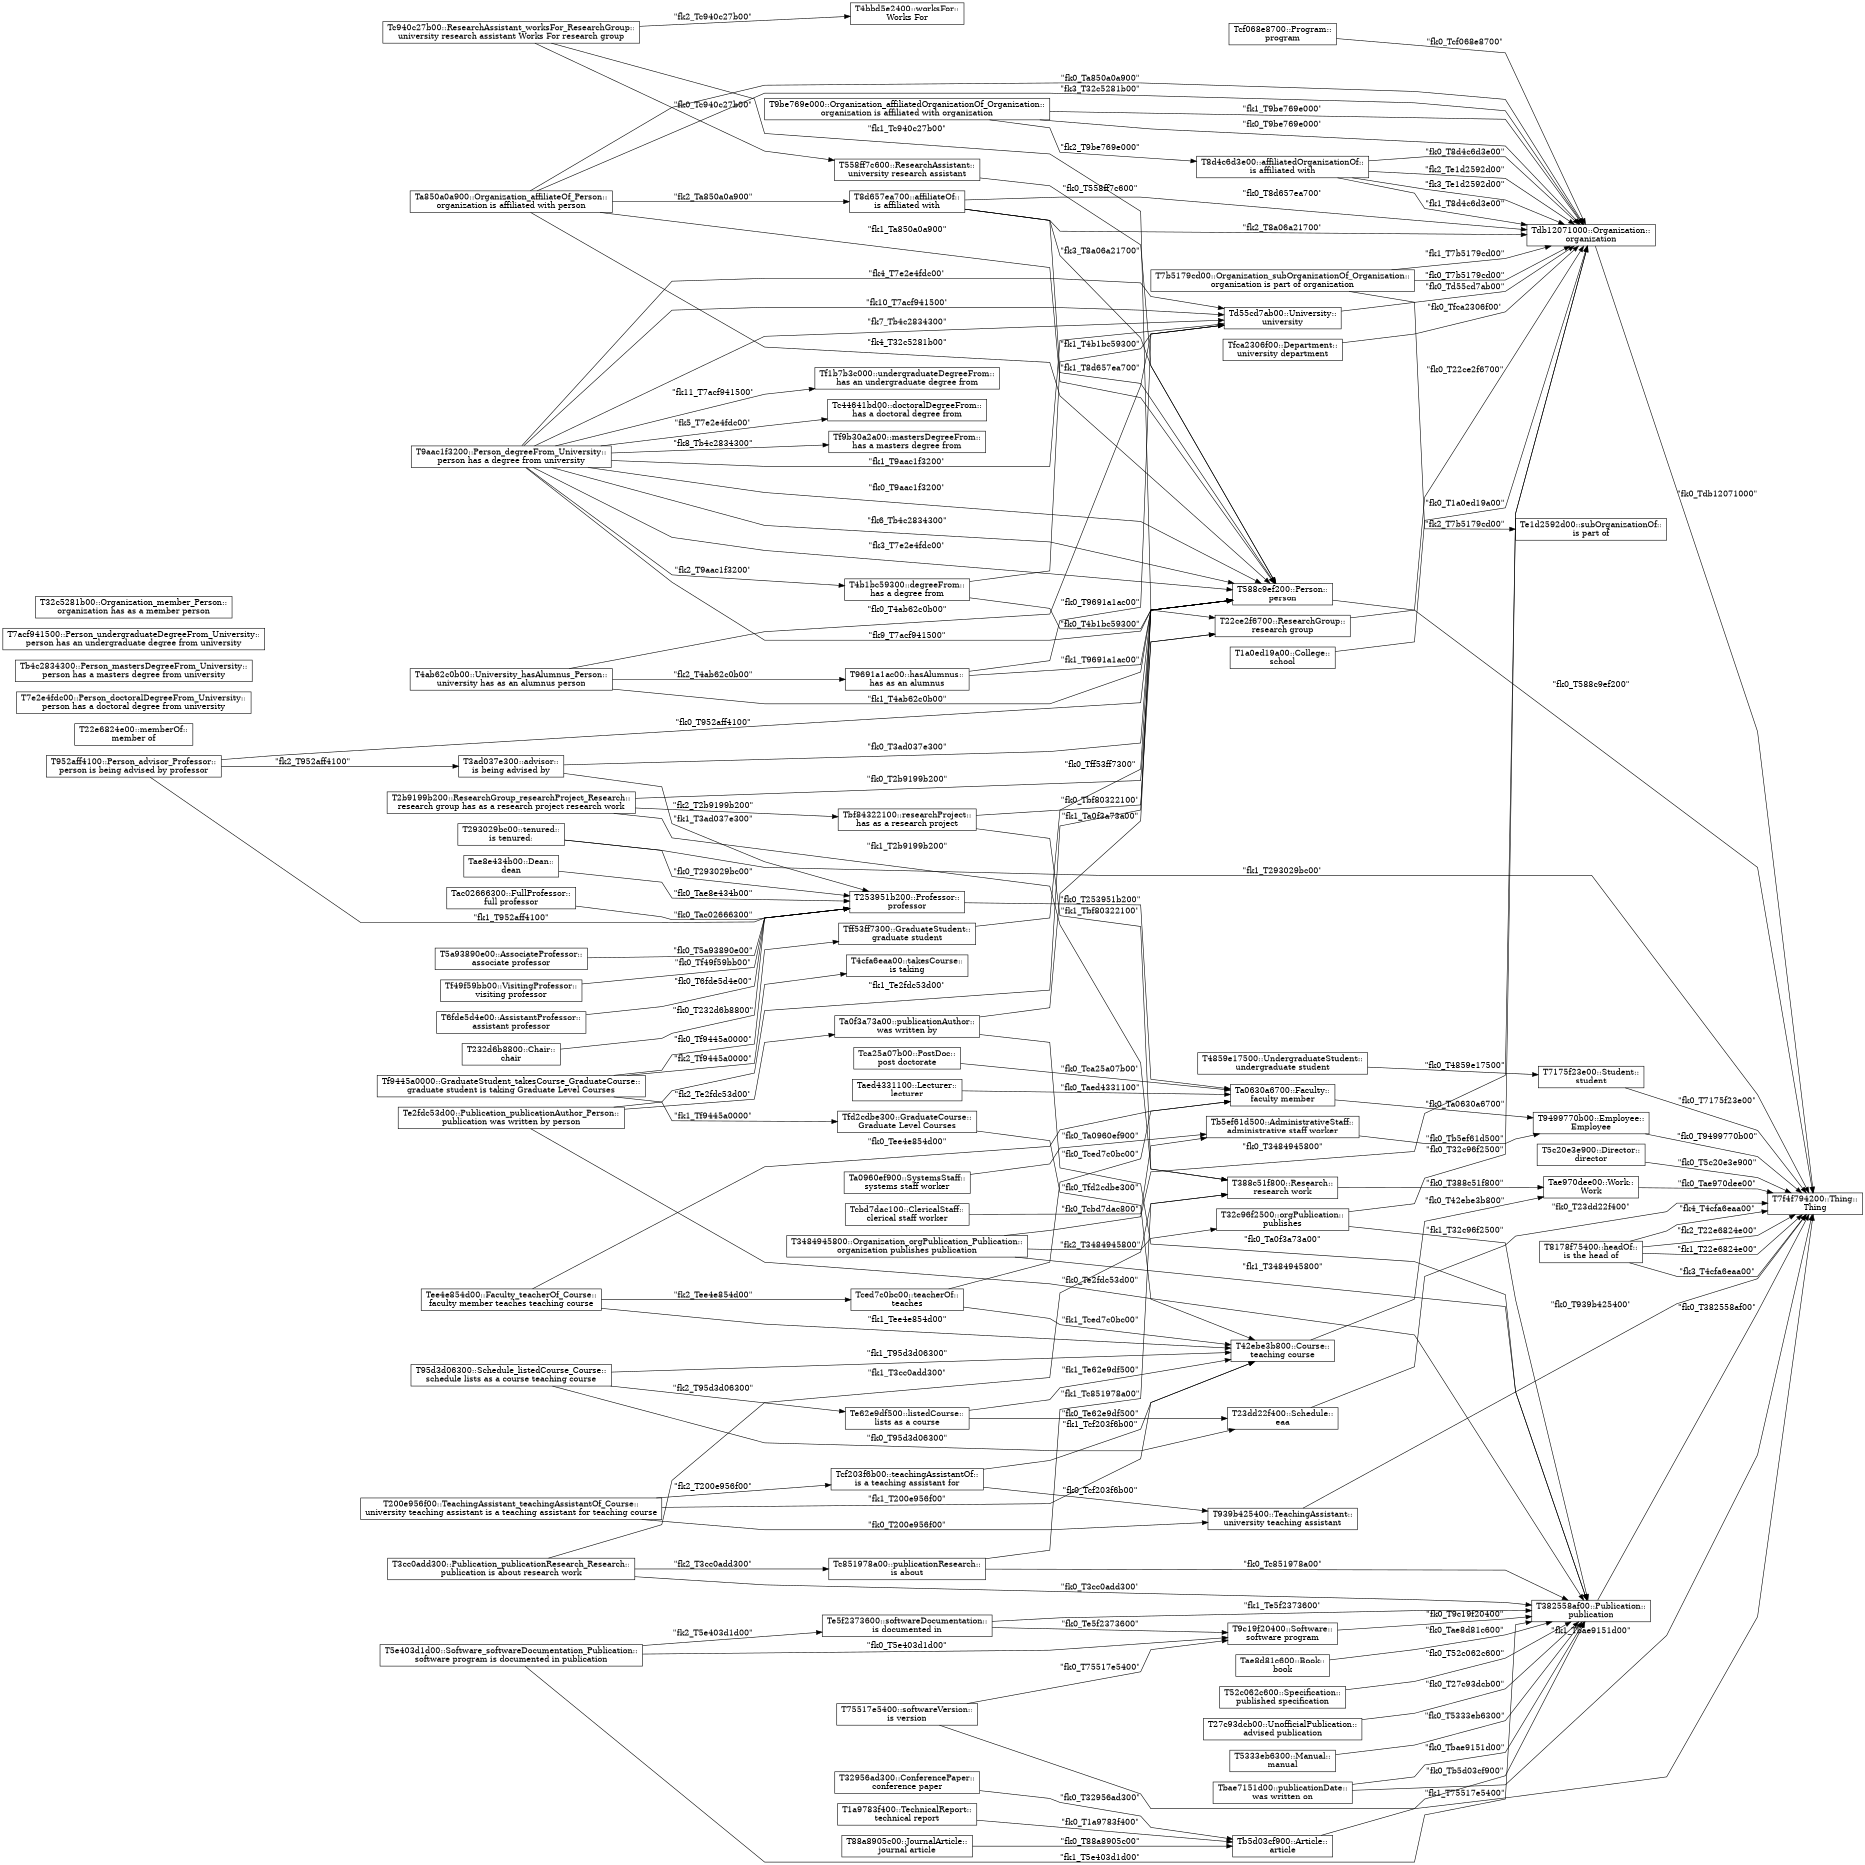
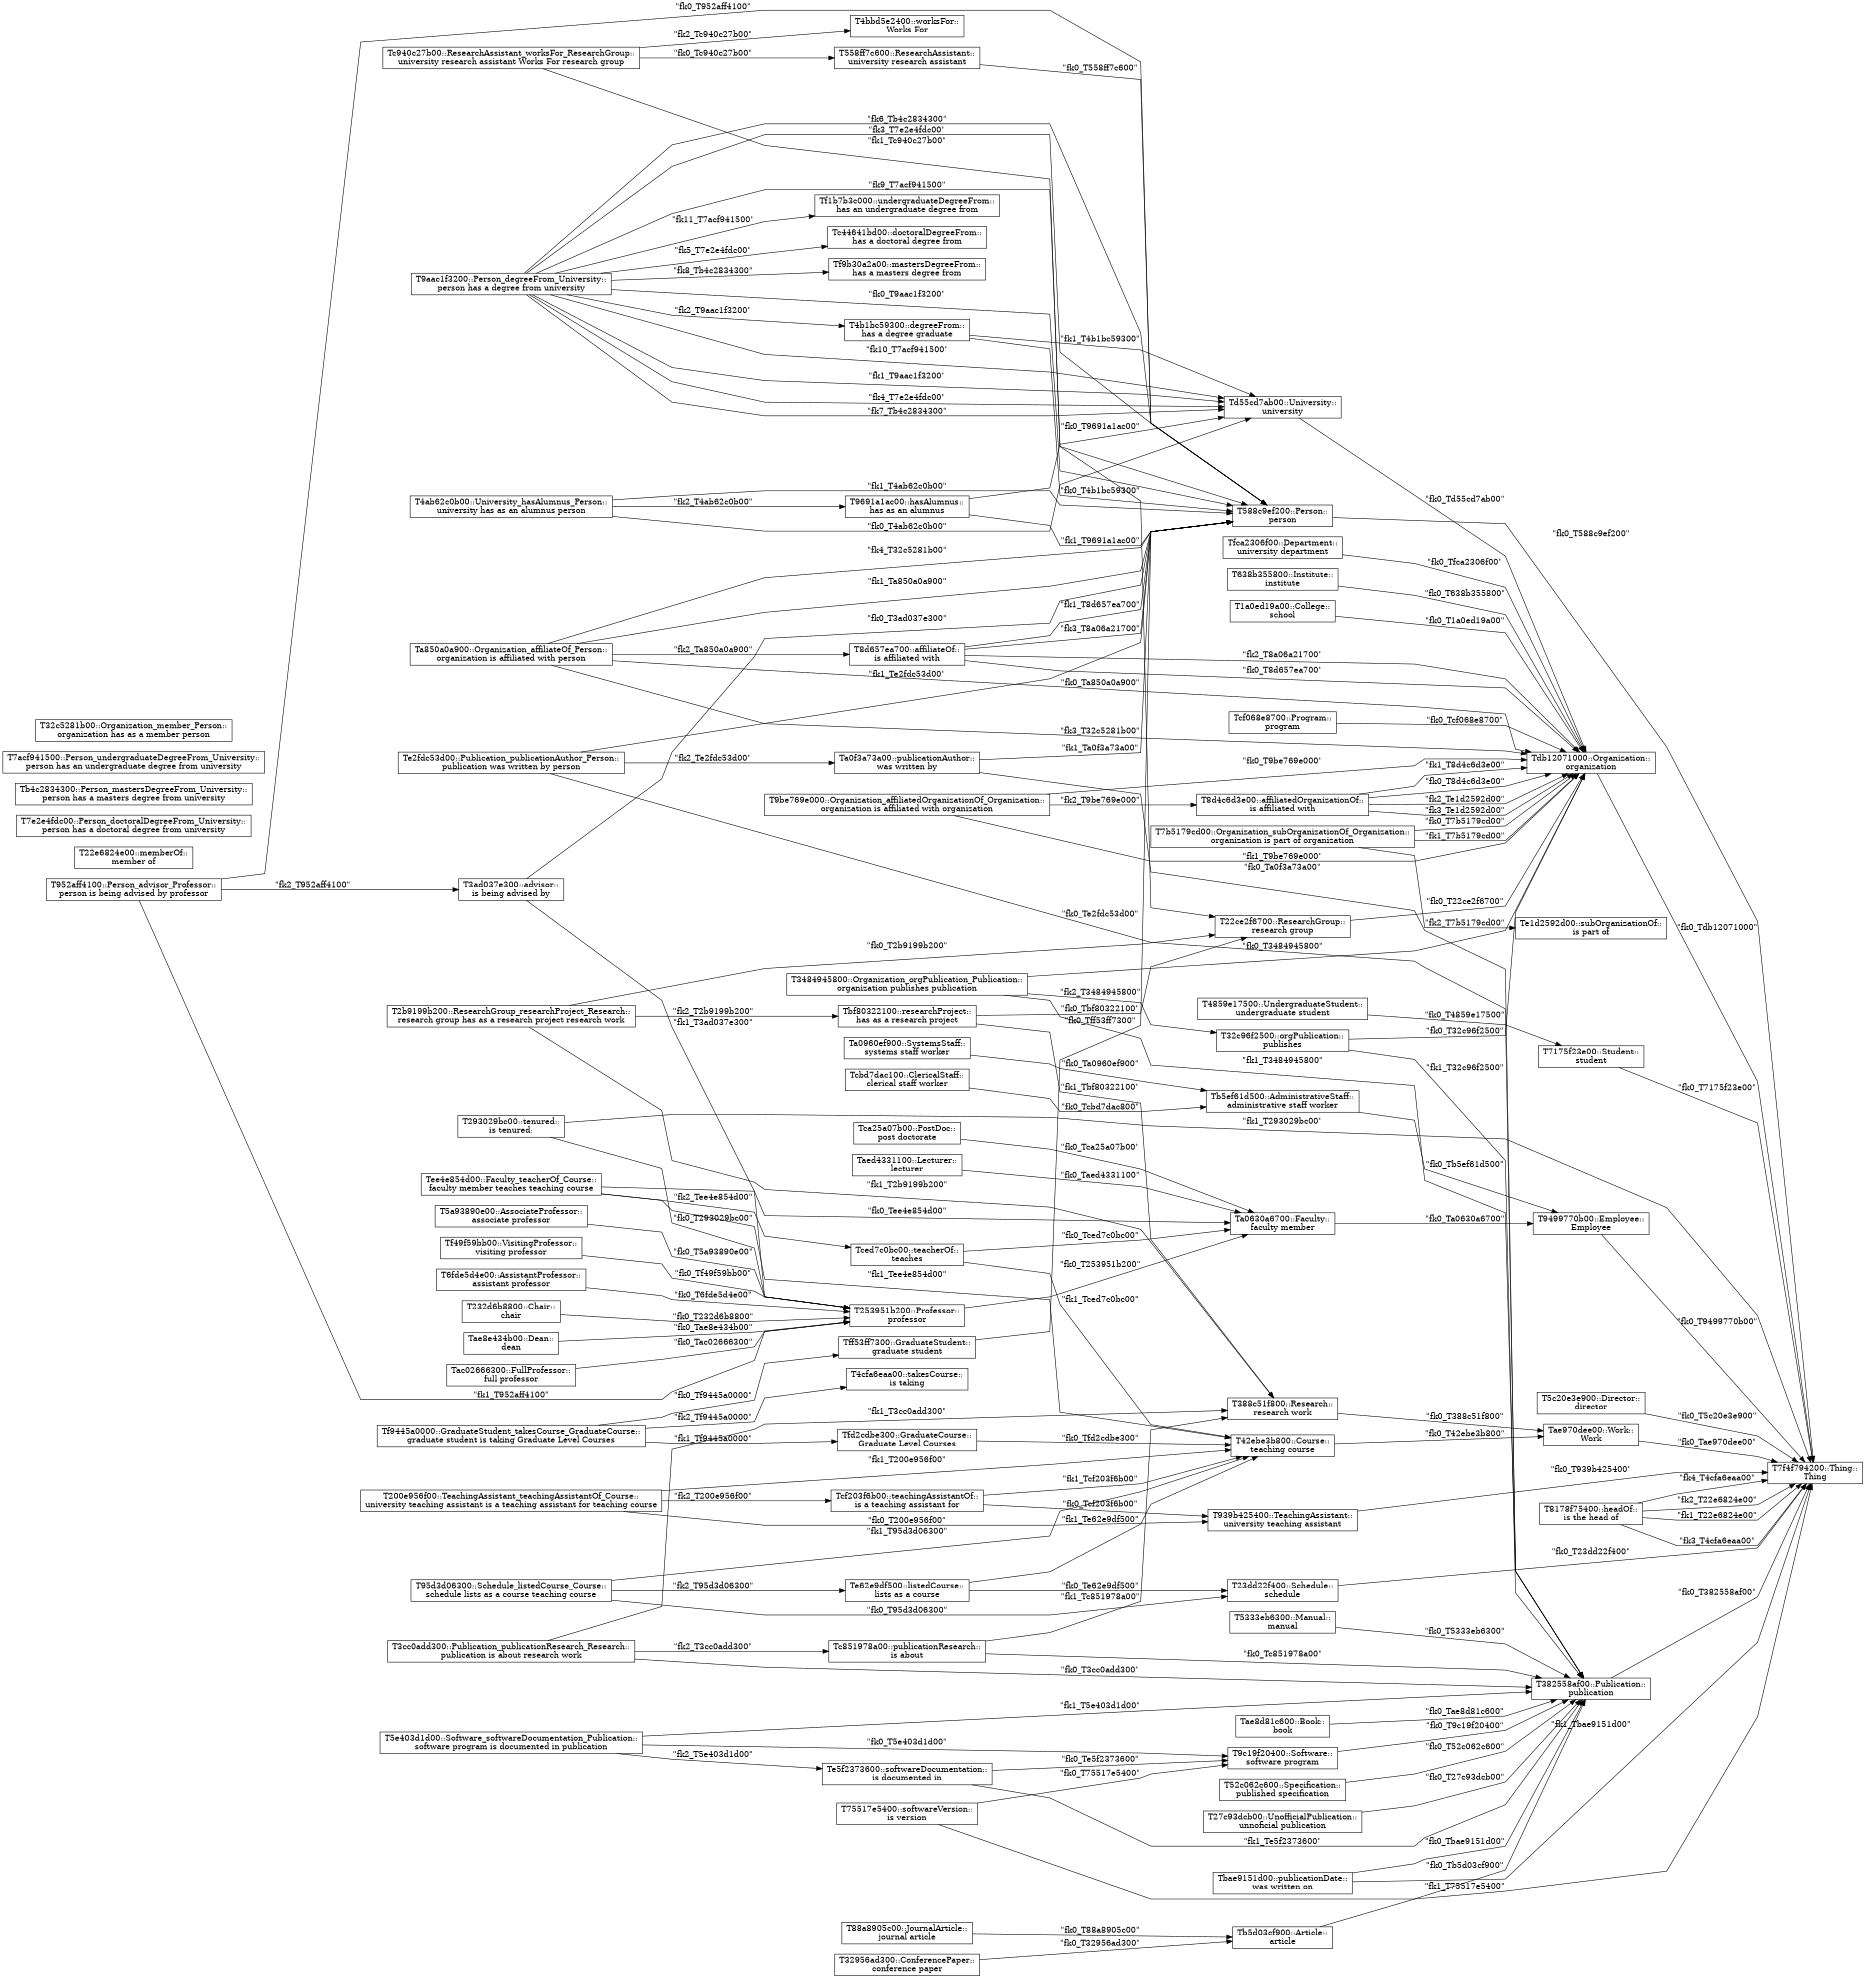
node "T638b355800::Institute:: institute": added
node "T4b1bc59300::degreeFrom:: has a degree from": label "T4b1bc59300::degreeFrom:: has a degree from" -> "T4b1bc59300::degreeFrom:: has a degree graduate"
node "Tbf84322100::researchProject:: has as a research project": label "Tbf84322100::researchProject:: has as a research project" -> "Tbf80322100::researchProject:: has as a research project"
node "T23dd22f400::Schedule:: eaa": label "T23dd22f400::Schedule:: eaa" -> "T23dd22f400::Schedule:: schedule"
node "T27c93dcb00::UnofficialPublication:: advised publication": label "T27c93dcb00::UnofficialPublication:: advised publication" -> "T27c93dcb00::UnofficialPublication:: unnoficial publication"
node "Tbae7151d00::publicationDate:: was written on": label "Tbae7151d00::publicationDate:: was written on" -> "Tbae9151d00::publicationDate:: was written on"
node "T1a9783f400::TechnicalReport:: technical report": removed
